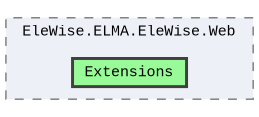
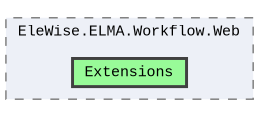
cluster "EleWise.ELMA.EleWise.Web": label "EleWise.ELMA.EleWise.Web" -> "EleWise.ELMA.Workflow.Web"
